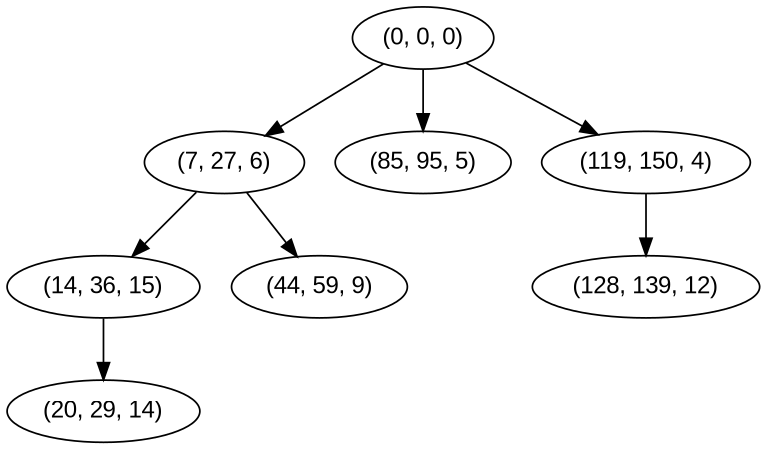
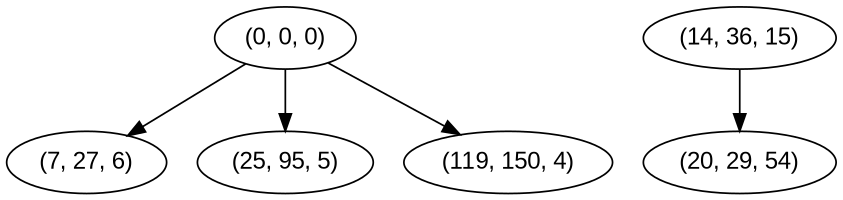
node "(85, 95, 5)": label "(85, 95, 5)" -> "(25, 95, 5)"
edge "(7, 27, 6)" -> "(14, 36, 15)": removed
node "(44, 59, 9)": removed
node "(128, 139, 12)": removed
node "(20, 29, 14)": label "(20, 29, 14)" -> "(20, 29, 54)"
